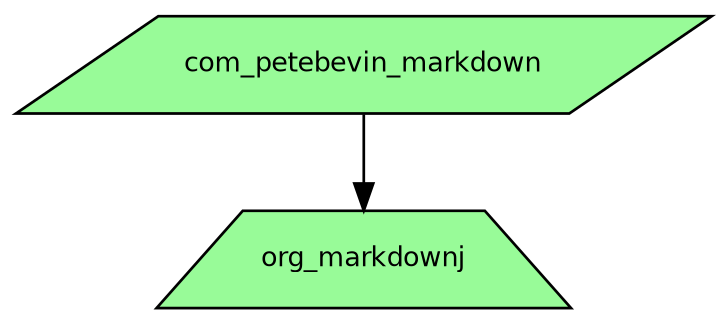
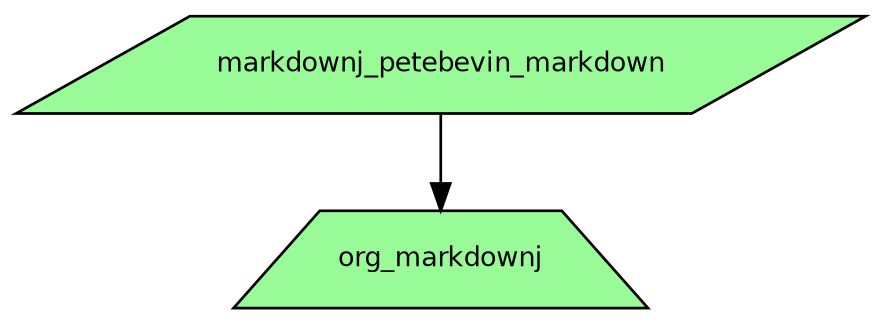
node "com_petebevin_markdown": label "com_petebevin_markdown" -> "markdownj_petebevin_markdown"
